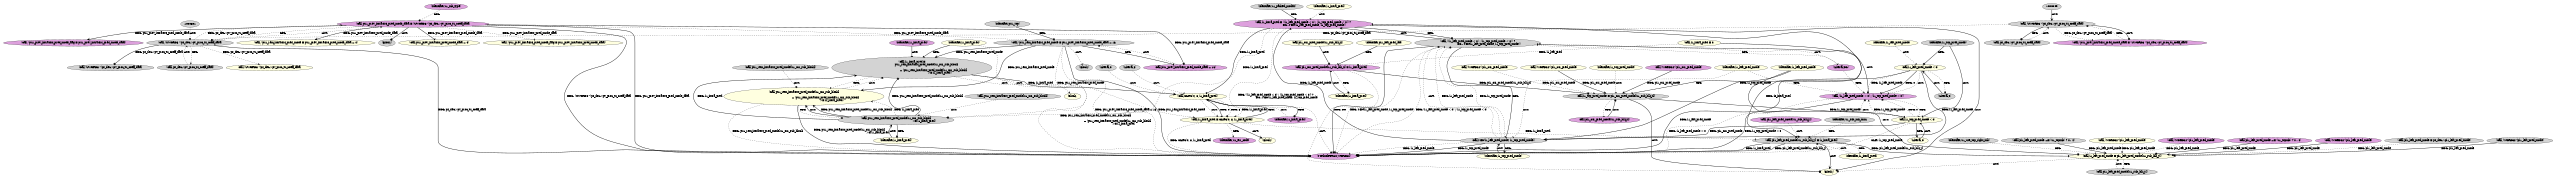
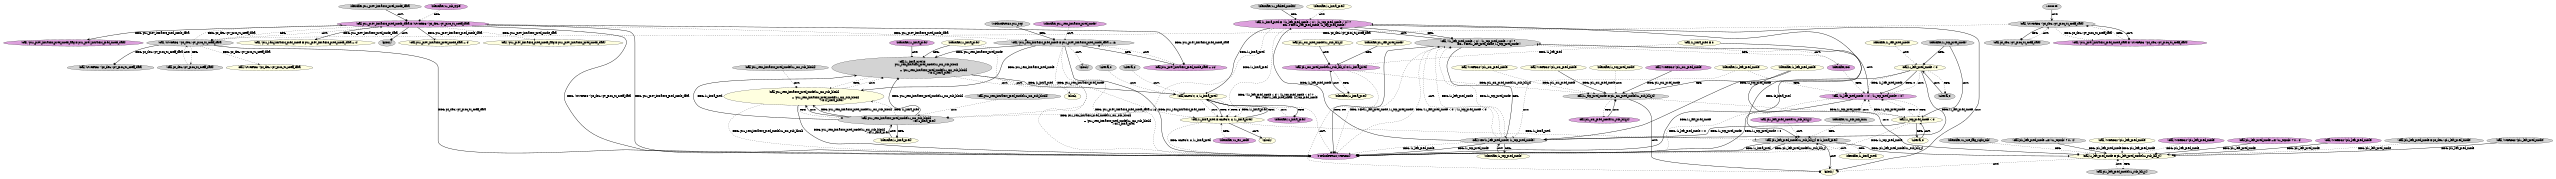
node "(Identifier,pu1_prev_intra4x4_pred_mode_data)": added
node "1000691": removed
node "(Identifier,pu1_top)": label "(Identifier,pu1_top)" -> "(MethodReturn,pu1_top)"
node "(Identifier,pu1_rem_intra4x4_pred_mode)": added
node "(Identifier,pi1_left_pred_left)": label "(Identifier,pi1_left_pred_left)" -> "(Identifier,pi1_left_pred_mode)"
node "(Literal,DC)": label "(Literal,DC)" -> "(Identifier,DC)"
edge "(Call,pi1_cur_pred_mode[u1_sub_blk_x] = i1_intra_pred)" -> "(Call,i1_top_pred_mode = pi1_cur_pred_mode[u1_sub_blk_x])": style bold -> dashed
edge "(Call,i1_top_pred_mode = pi1_cur_pred_mode[u1_sub_blk_x])" -> "(Call,i1_top_pred_mode < 0)": style bold -> dashed
edge "(Call,i1_intra_pred = CLIP3(0, 8, i1_intra_pred))" -> "(Identifier,u1_err_code)": reversed
edge "(Call,i1_top_pred_mode < 0)" -> "(Call,MIN(i1_left_pred_mode, i1_top_pred_mode))": label "DDG: pi1_cur_pred_mode" -> "DDG: i1_top_pred_mode"
edge "(Call,i1_top_pred_mode < 0)" -> "(MethodReturn,WORD32)": label "CLIP: i1_top_pred_mode" -> "DDG: i1_top_pred_mode"
node "(Identifier,u1_use_top_right_mb)": label "(Identifier,u1_use_top_right_mb)" -> "(Identifier,u1_use_flag_right_mb)"
